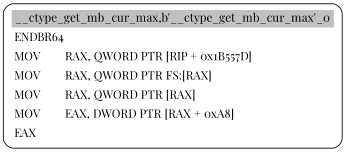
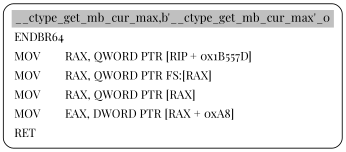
node "__ctype_get_mb_cur_max,b'__ctype_get_mb_cur_max'_0": text "EAX" -> "RET"
